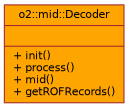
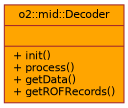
node "o2::mid::Decoder": text "+ mid()" -> "+ getData()"
